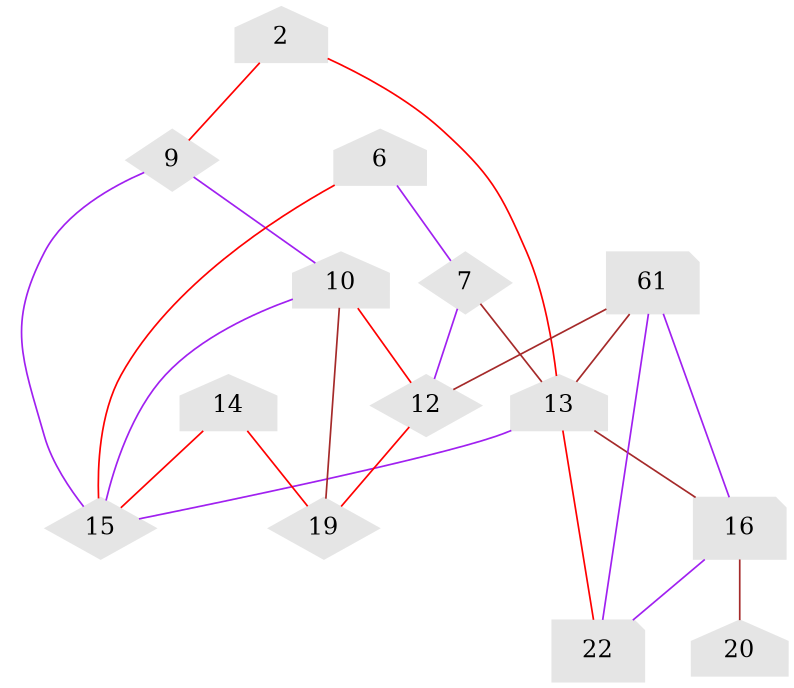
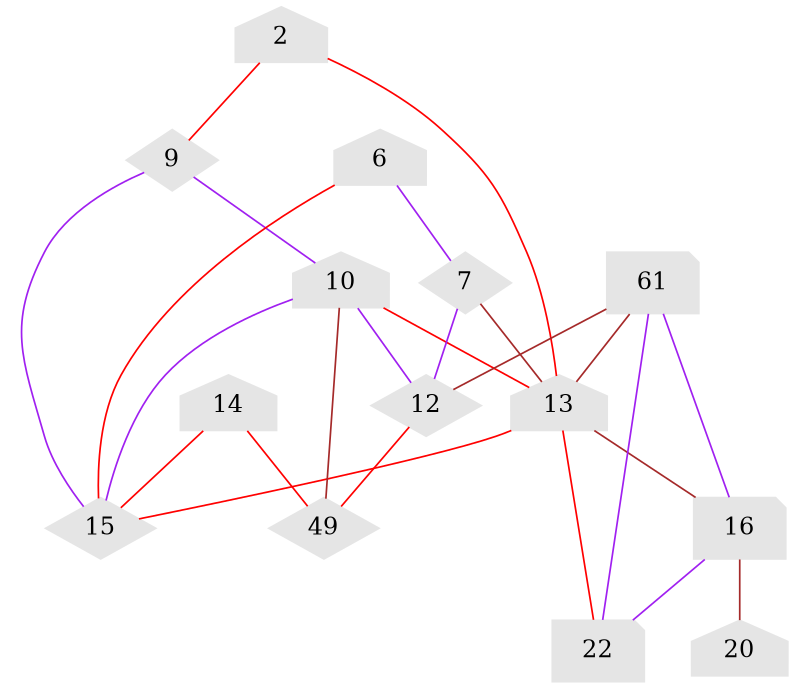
edge "10" -- "12": color red -> purple
edge "10" -- "13": added
edge "13" -- "15": color purple -> red
node "19": label "19" -> "49"
